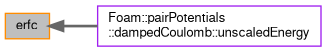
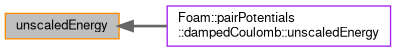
node "erfc": label "erfc" -> "unscaledEnergy"
